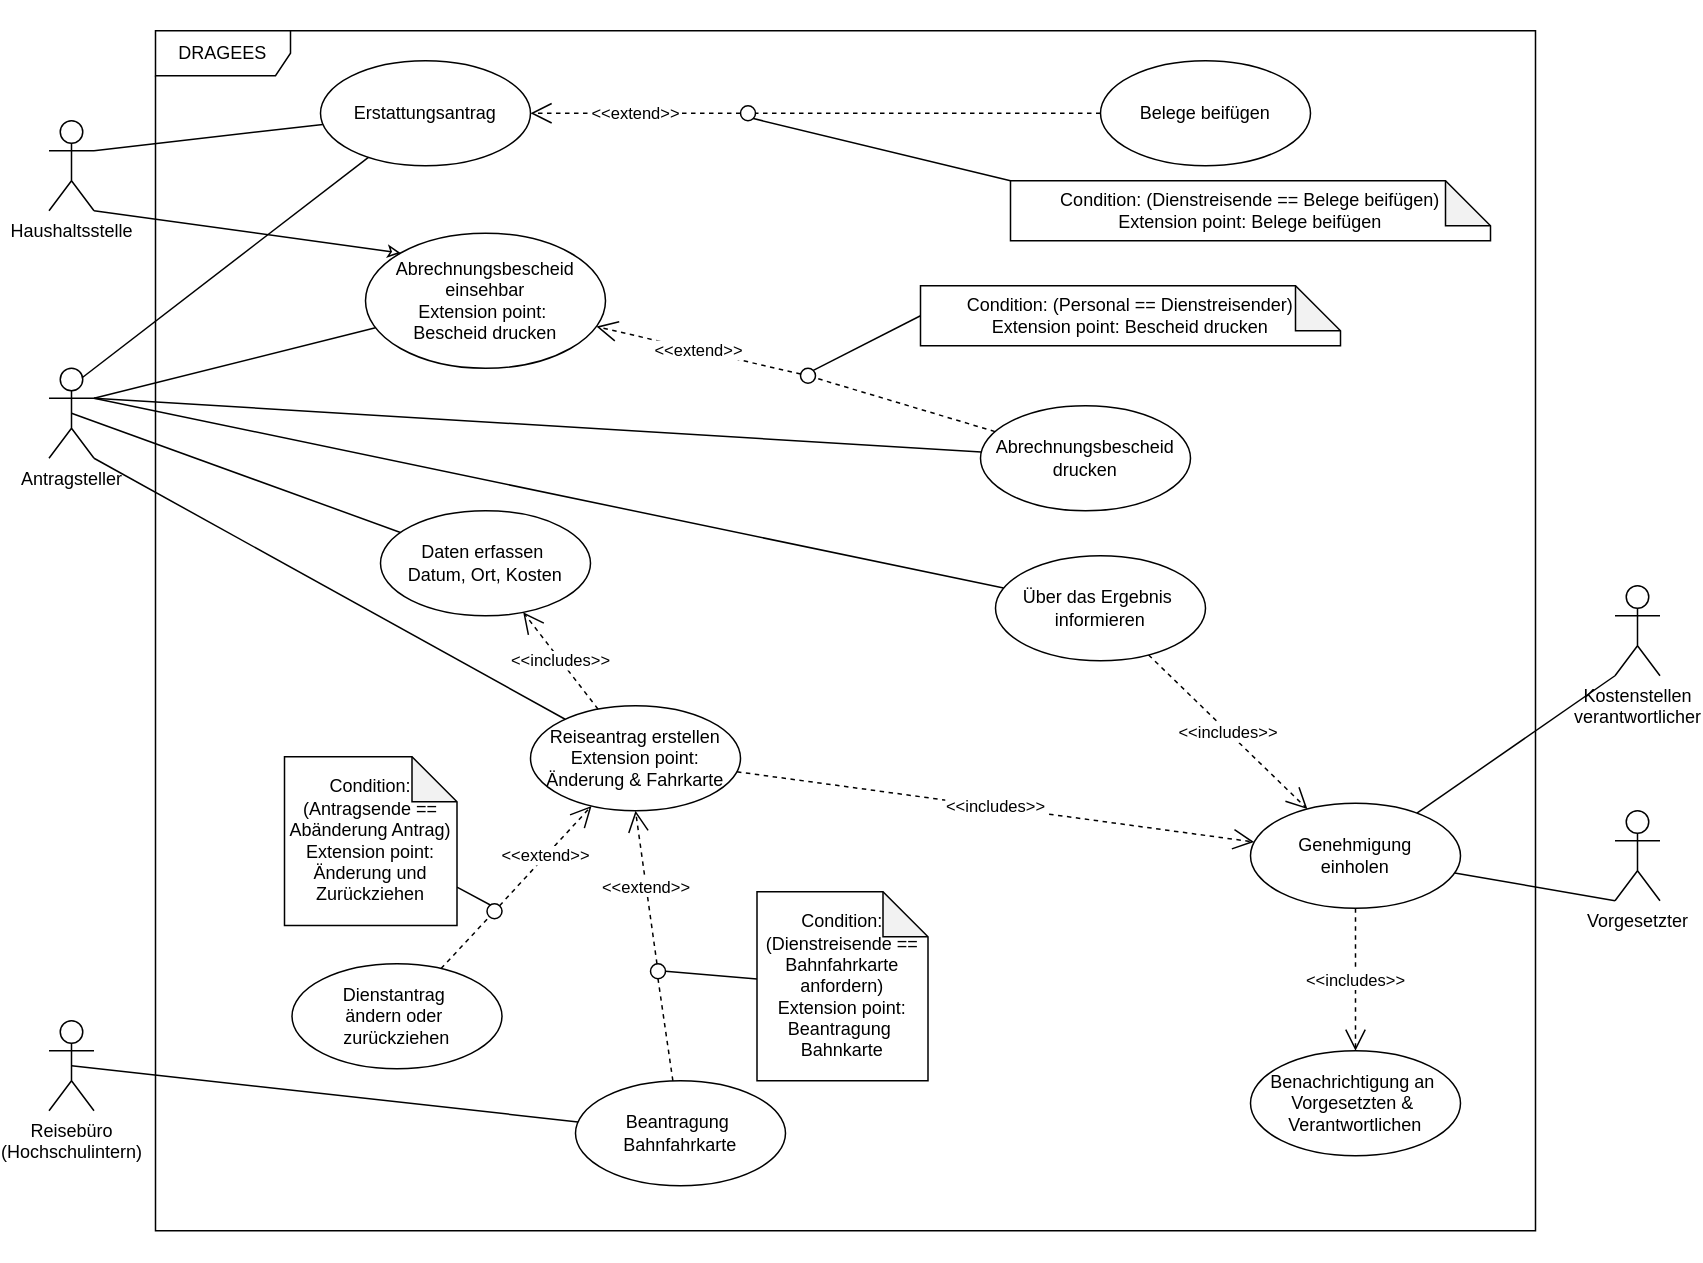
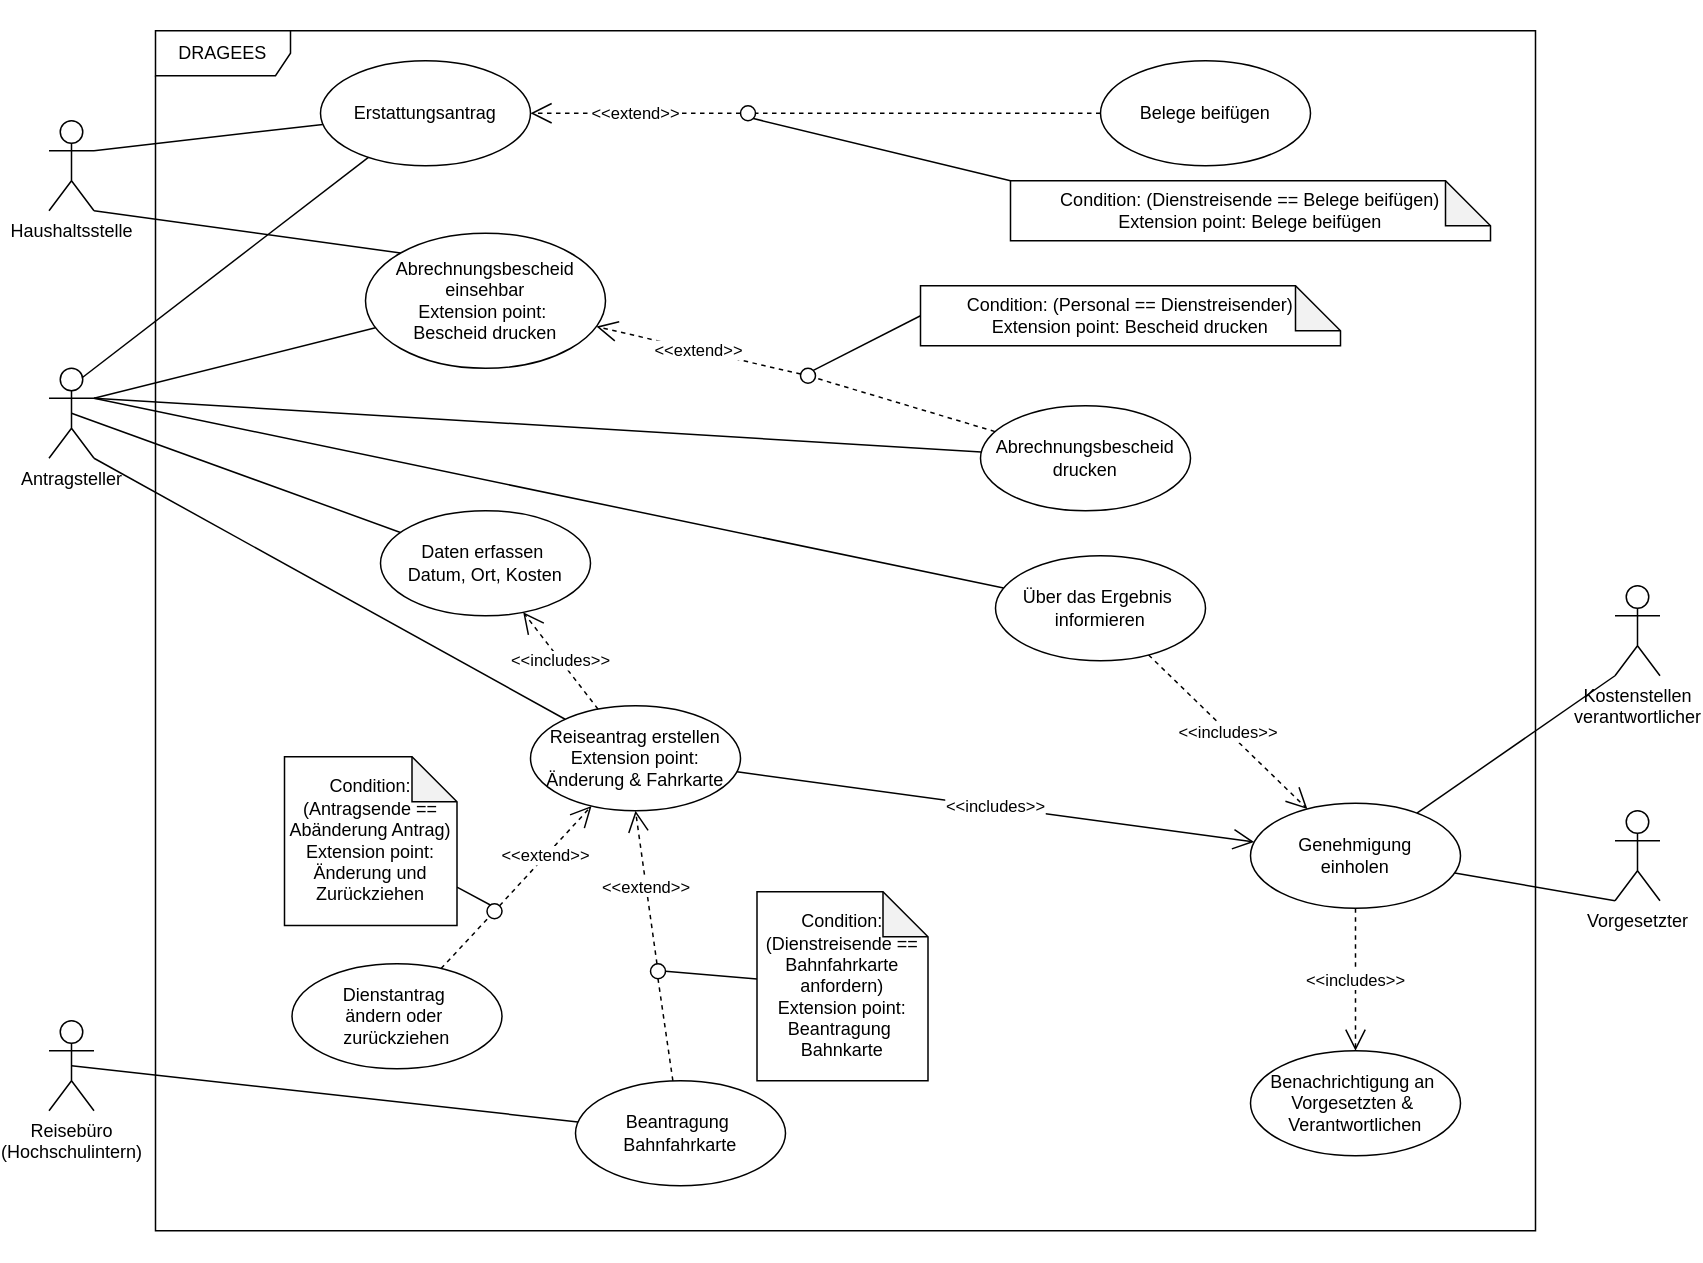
edge "Haushaltsstelle" -> "Abrechnungsbescheid einsehbar Extension point: Bescheid drucken": arrowhead classic -> none
edge "Reiseantrag erstellen Extension point: Änderung & Fahrkarte" -> "Genehmigung einholen": style dashed -> solid
